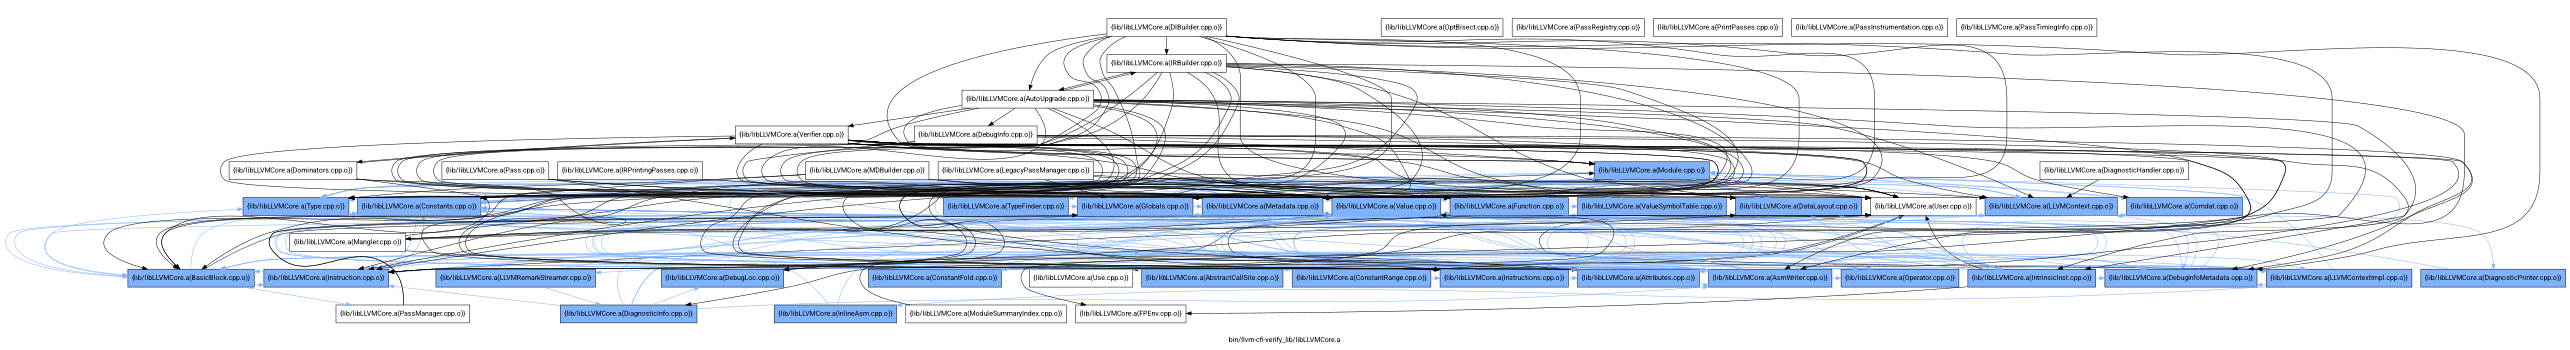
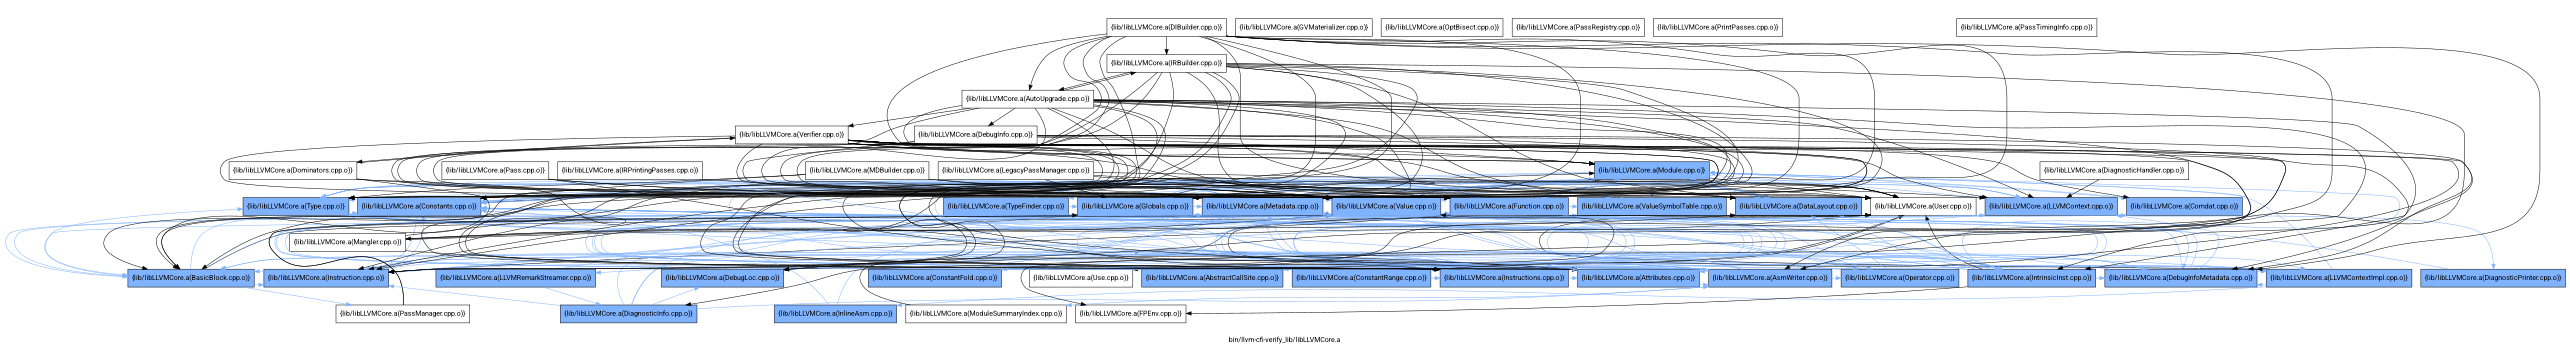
node "{lib/libLLVMCore.a(GVMaterializer.cpp.o)}": added
node "{lib/libLLVMCore.a(PassInstrumentation.cpp.o)}": removed
edge "{lib/libLLVMCore.a(AsmWriter.cpp.o)}" -> "{lib/libLLVMCore.a(BasicBlock.cpp.o)}": now "{lib/libLLVMCore.a(AsmWriter.cpp.o)}" -> "{lib/libLLVMCore.a(ModuleSummaryIndex.cpp.o)}"
